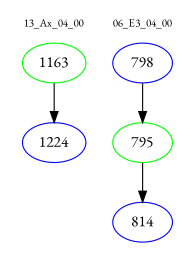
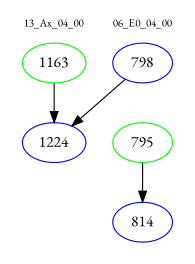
cluster "06_E3_04_00": label "06_E3_04_00" -> "06_E0_04_00"
edge "798" -> "795": now "798" -> "1224"
